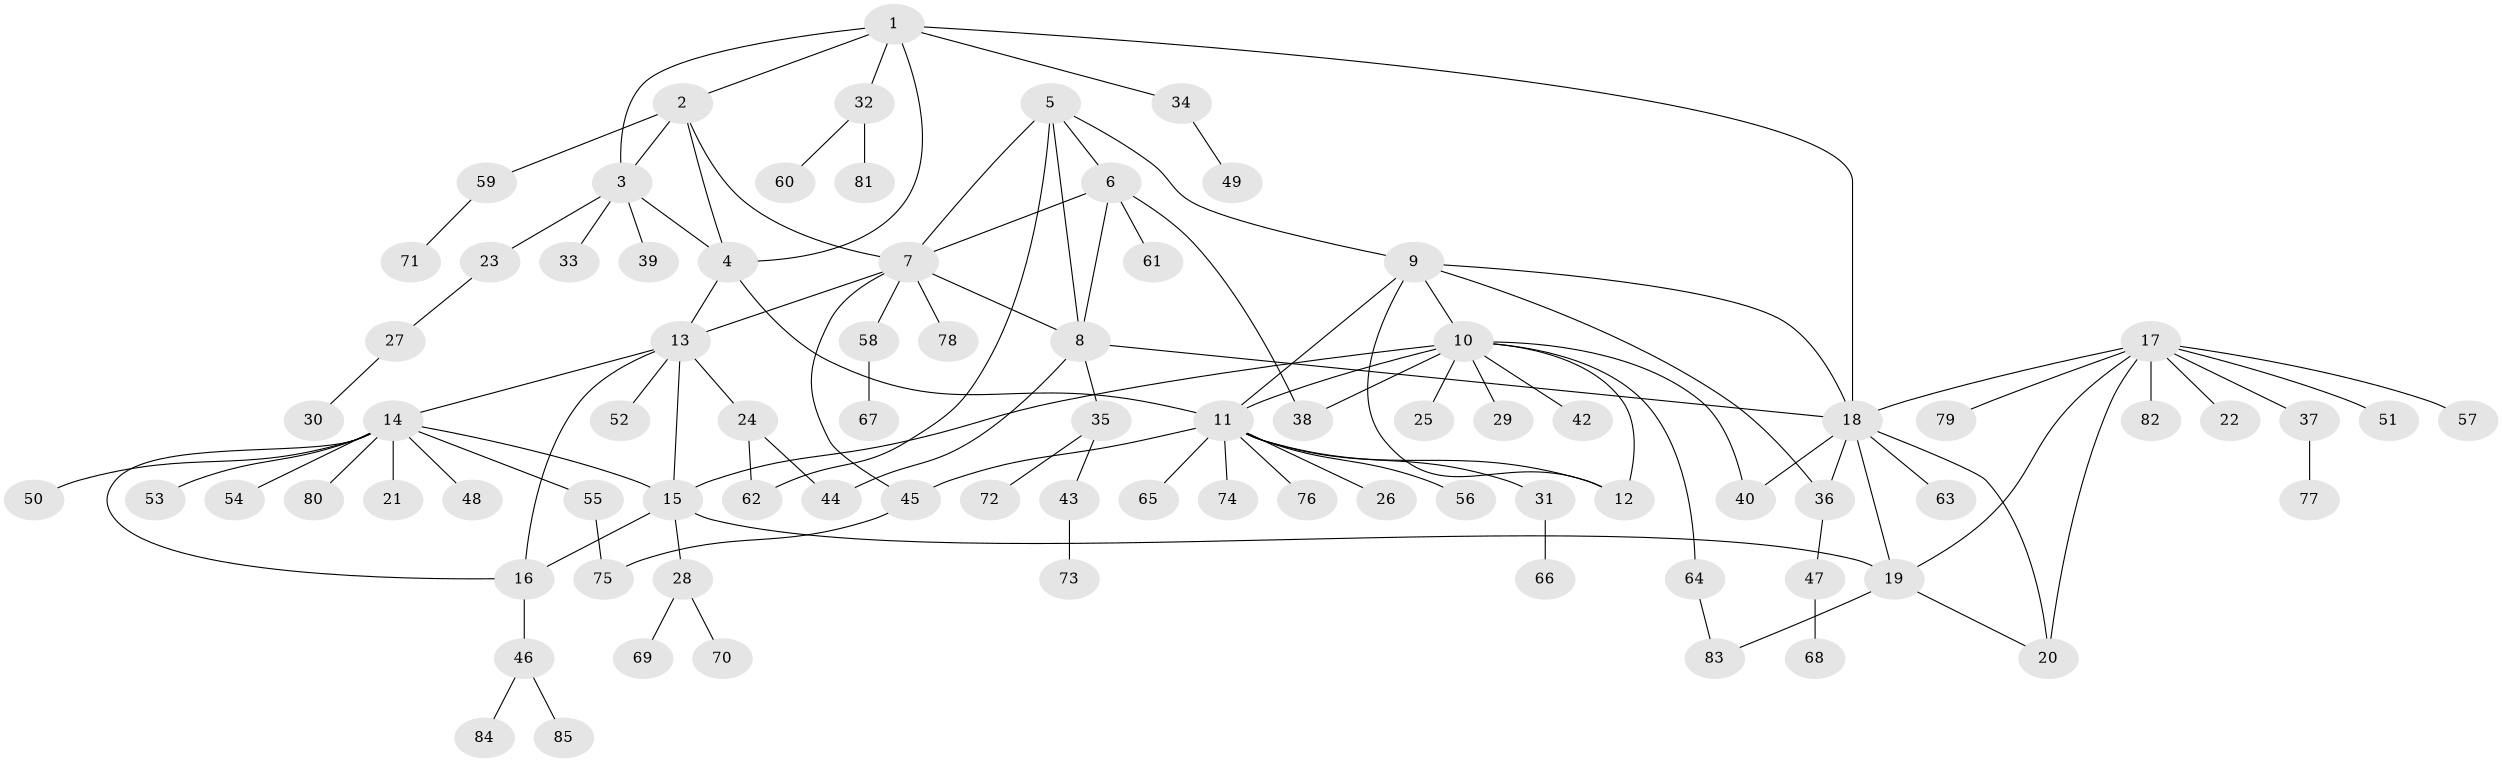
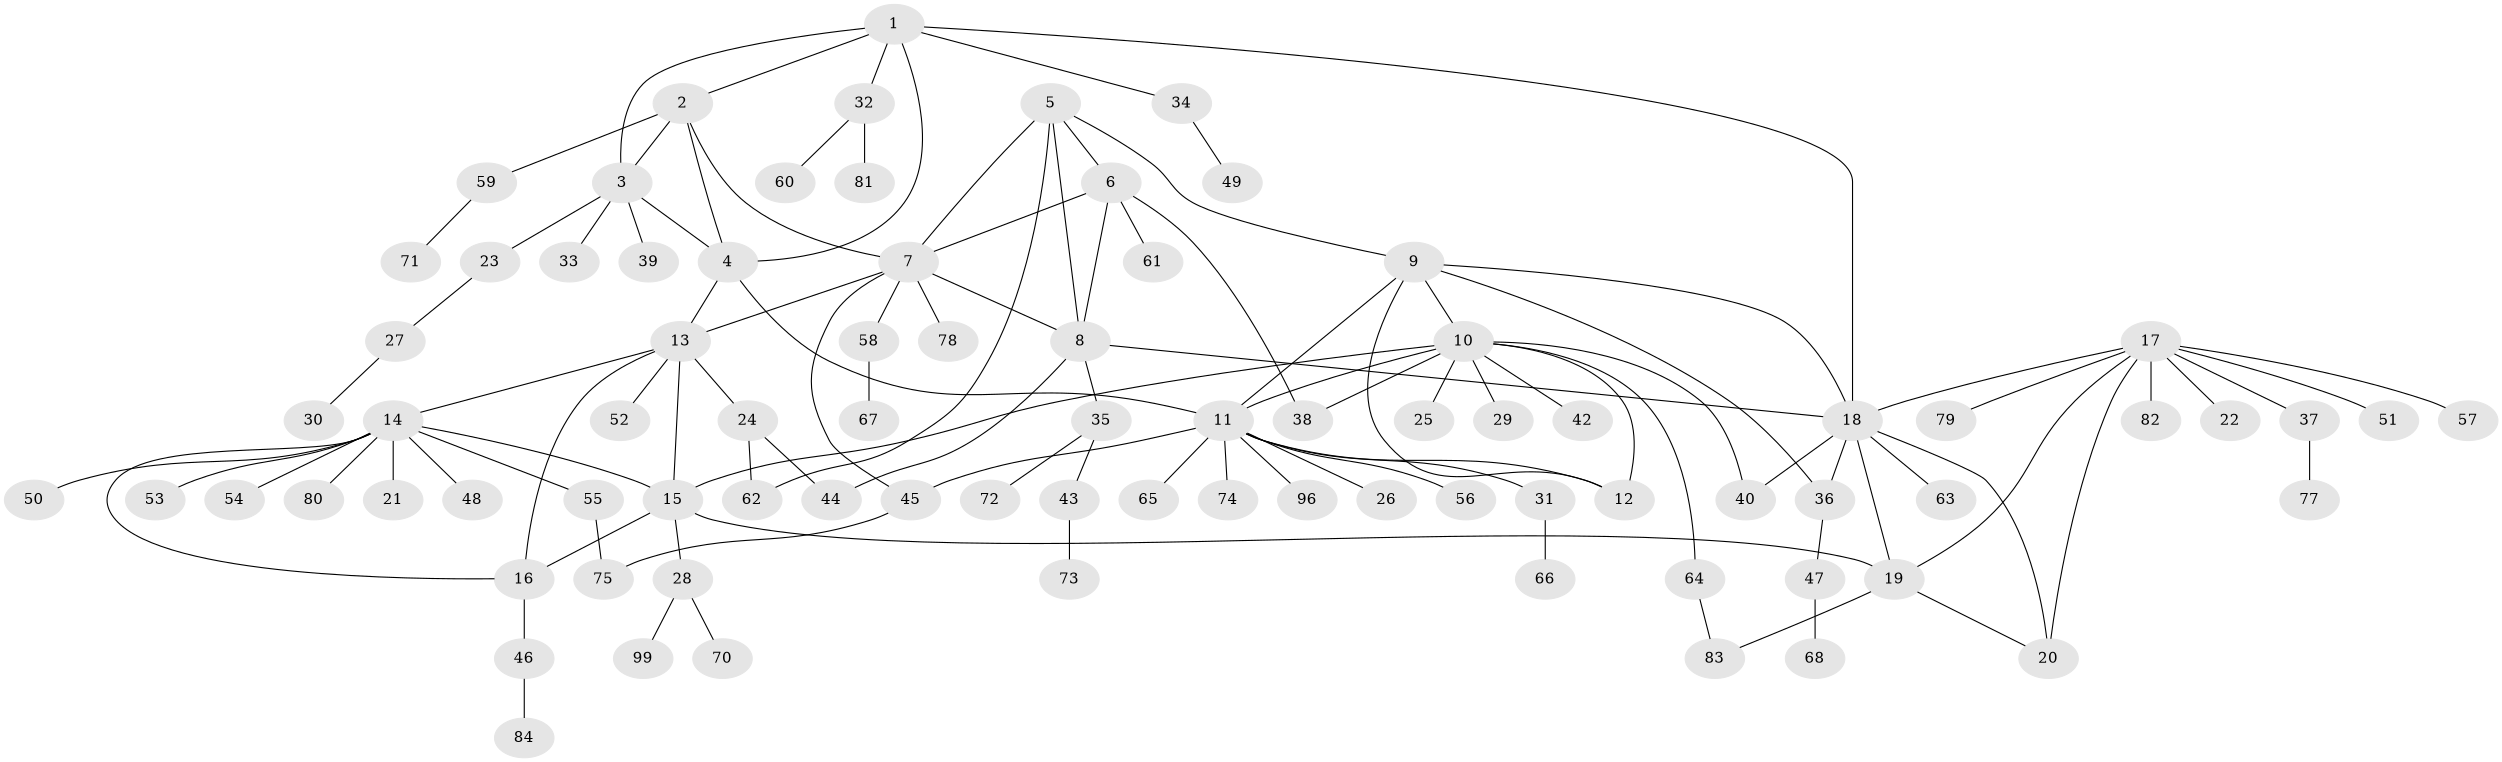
node "76": label "76" -> "96"
node "69": label "69" -> "99"
node "85": removed
